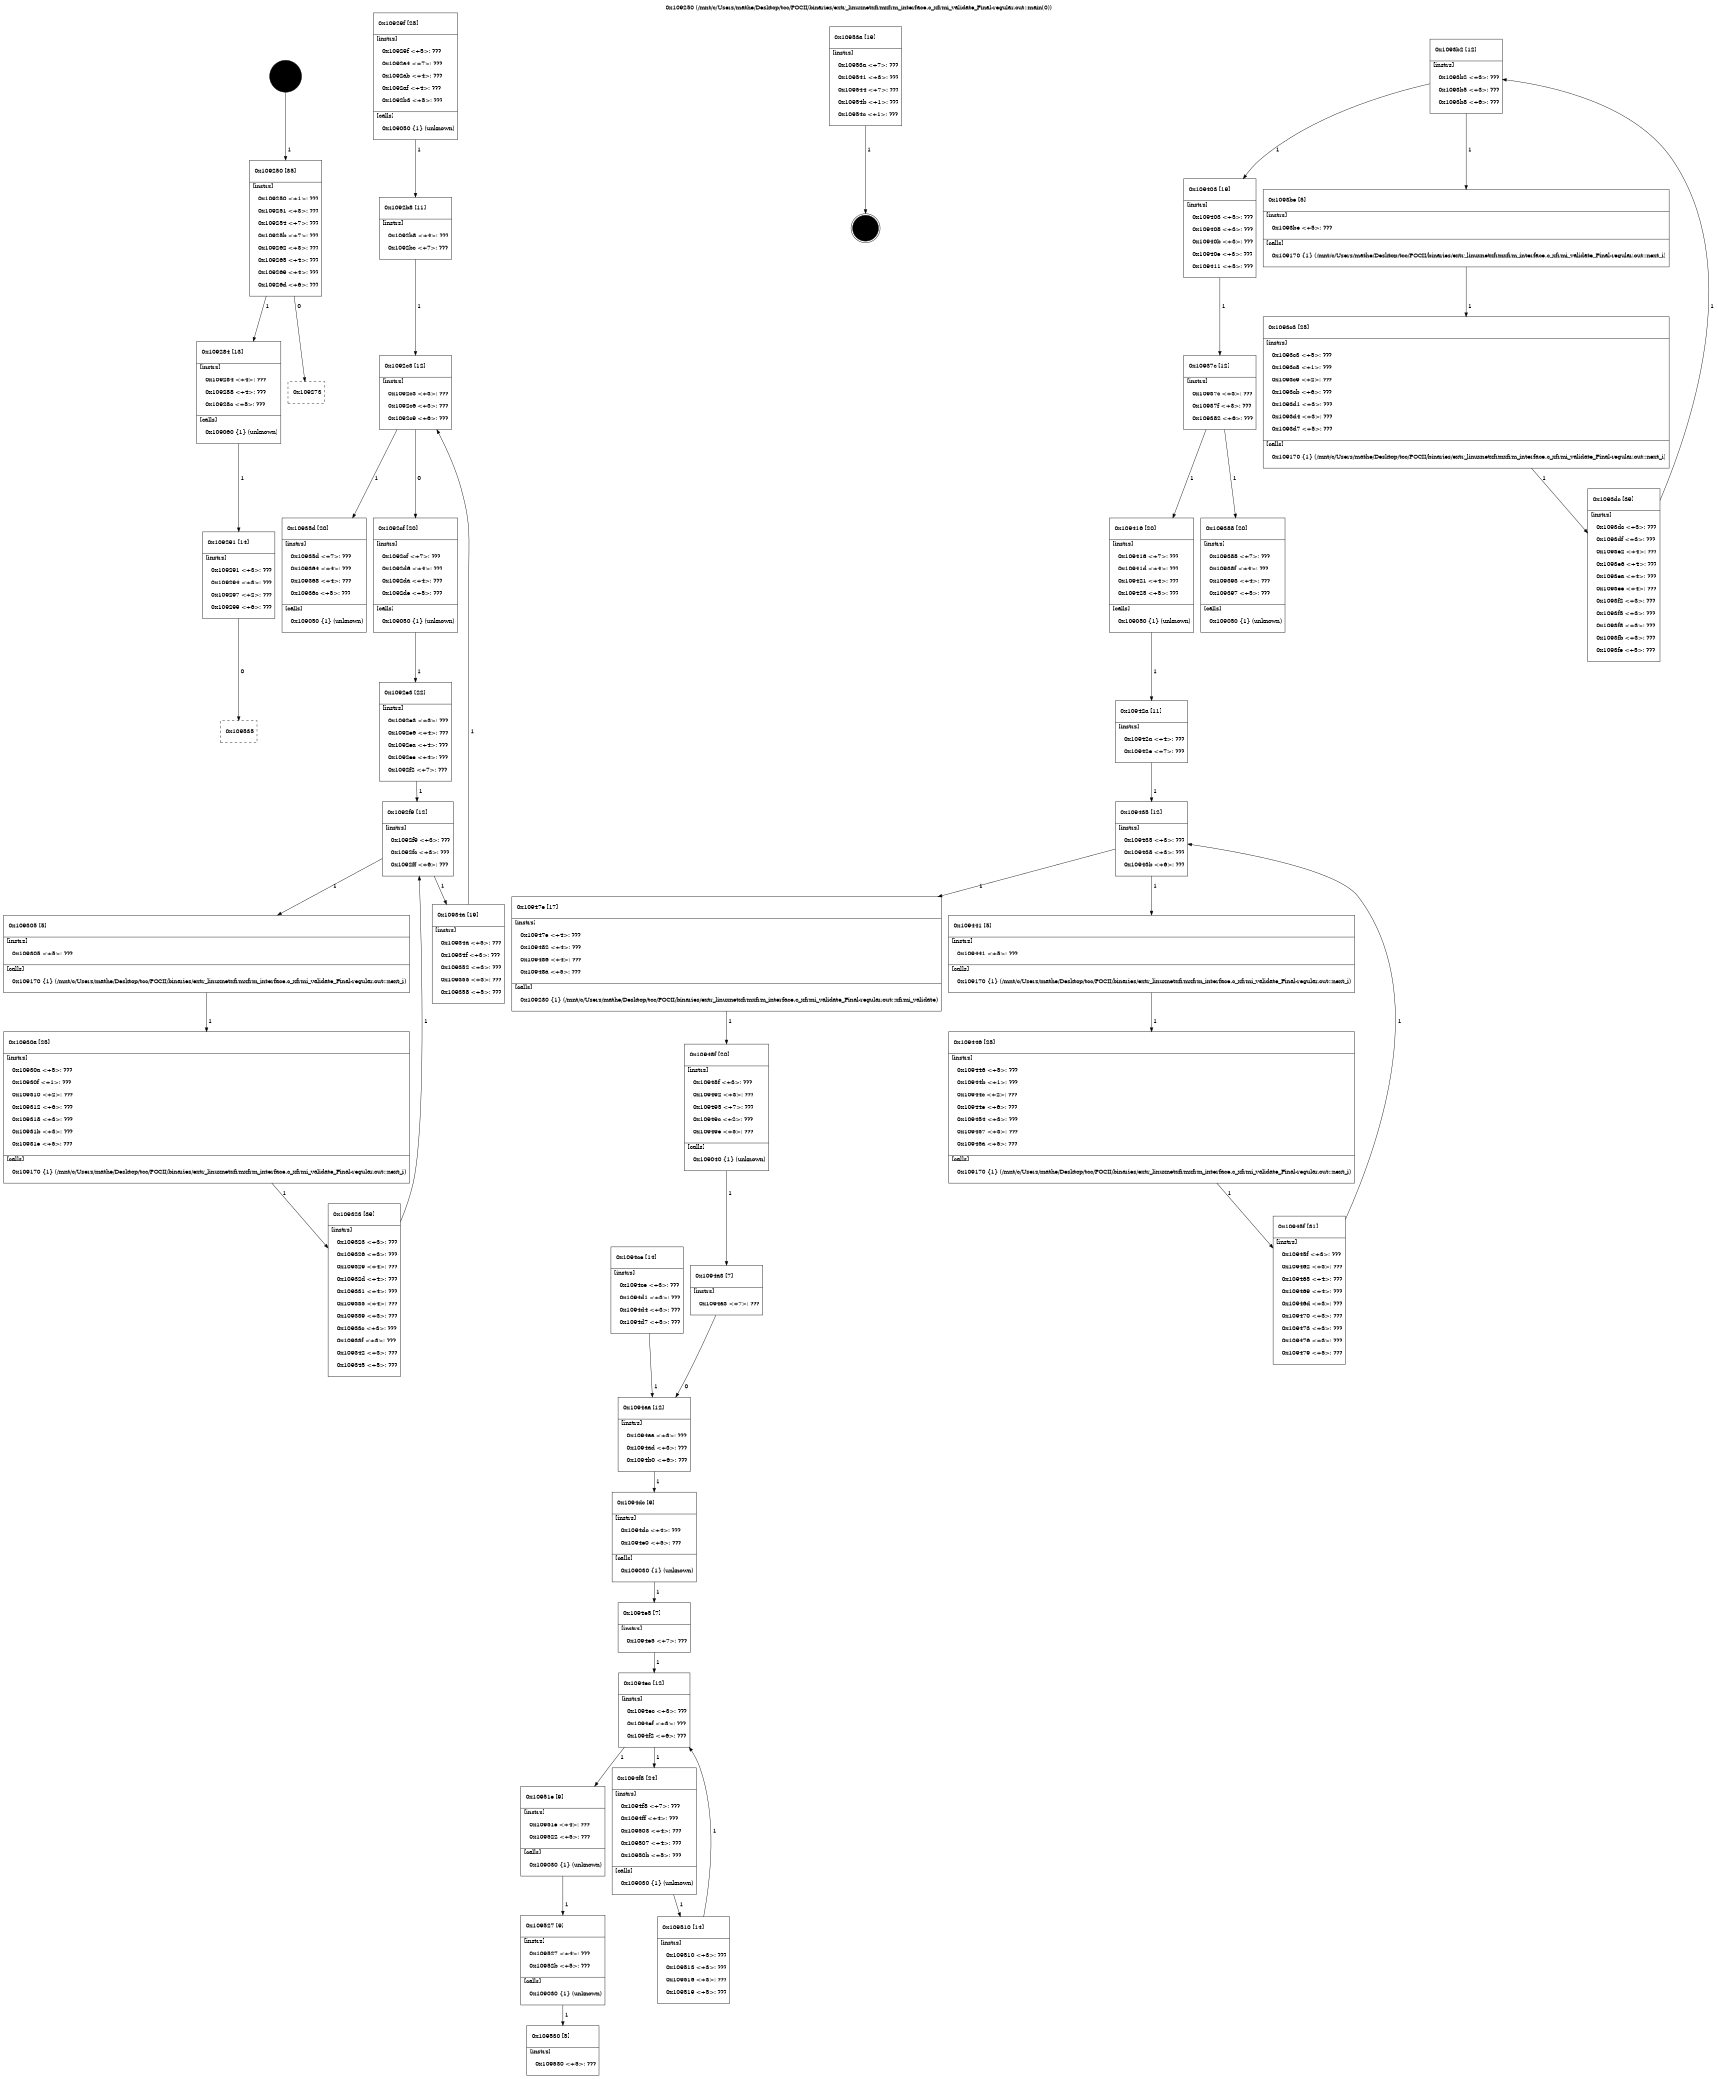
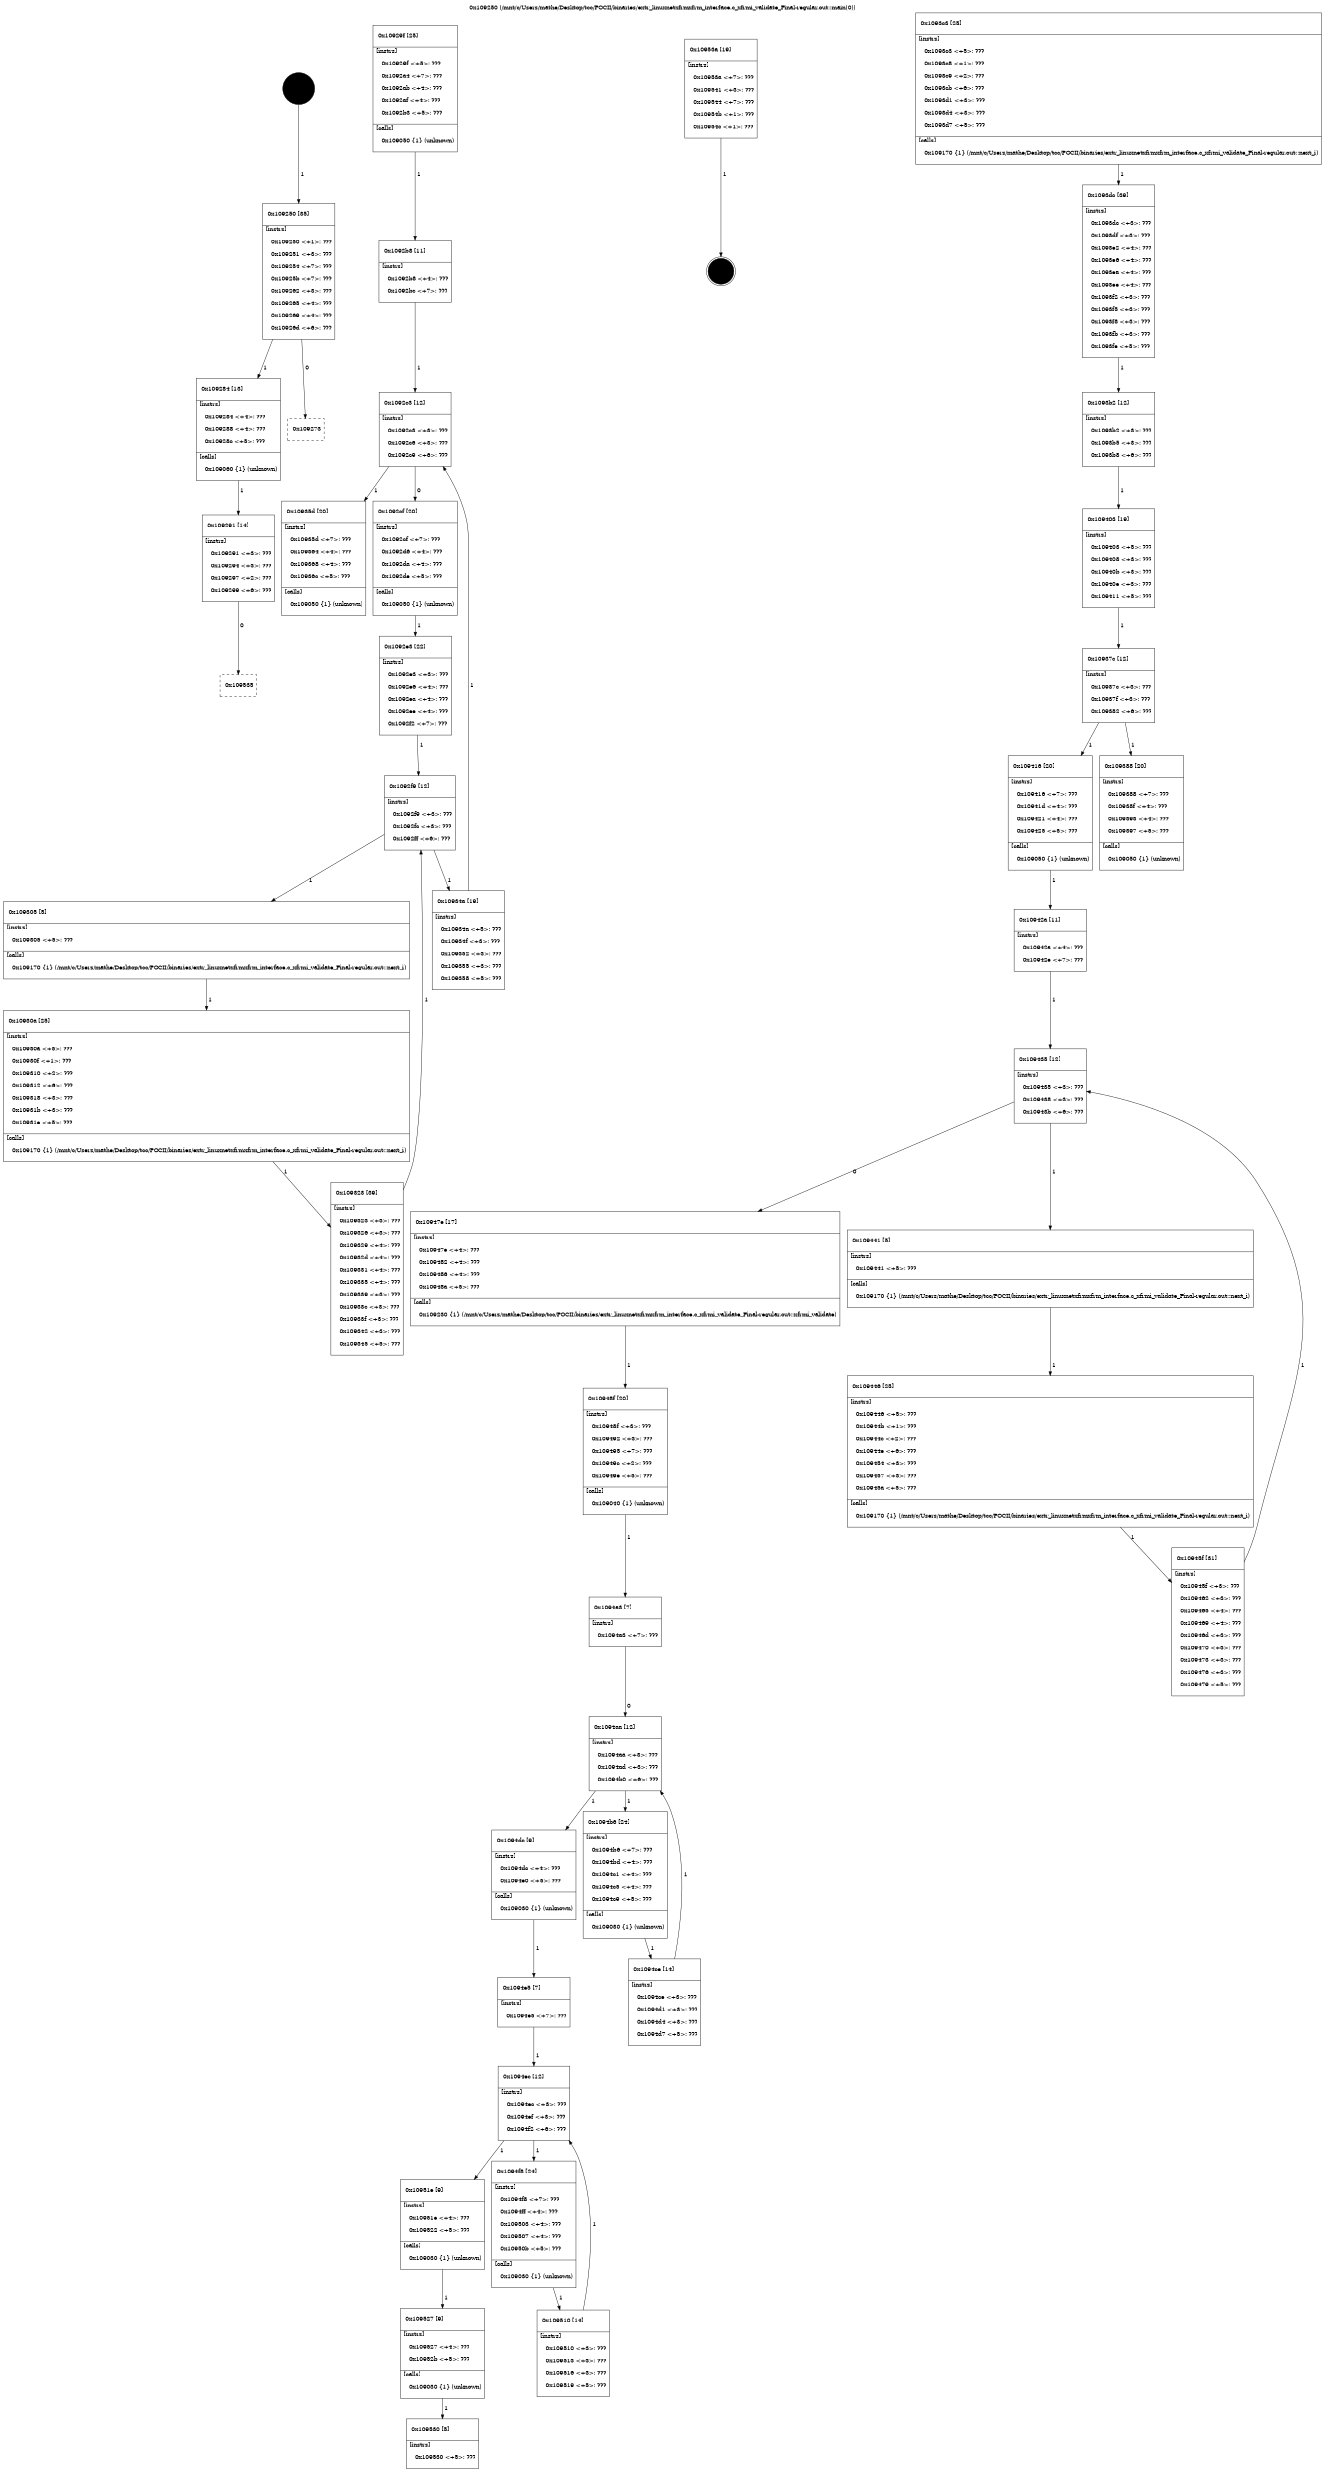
node "0x1093be [5]": removed
edge "0x109435 [12]" -> "0x10947e [17]": label " 1" -> " 0"
node "0x1094b6 [24]": added
